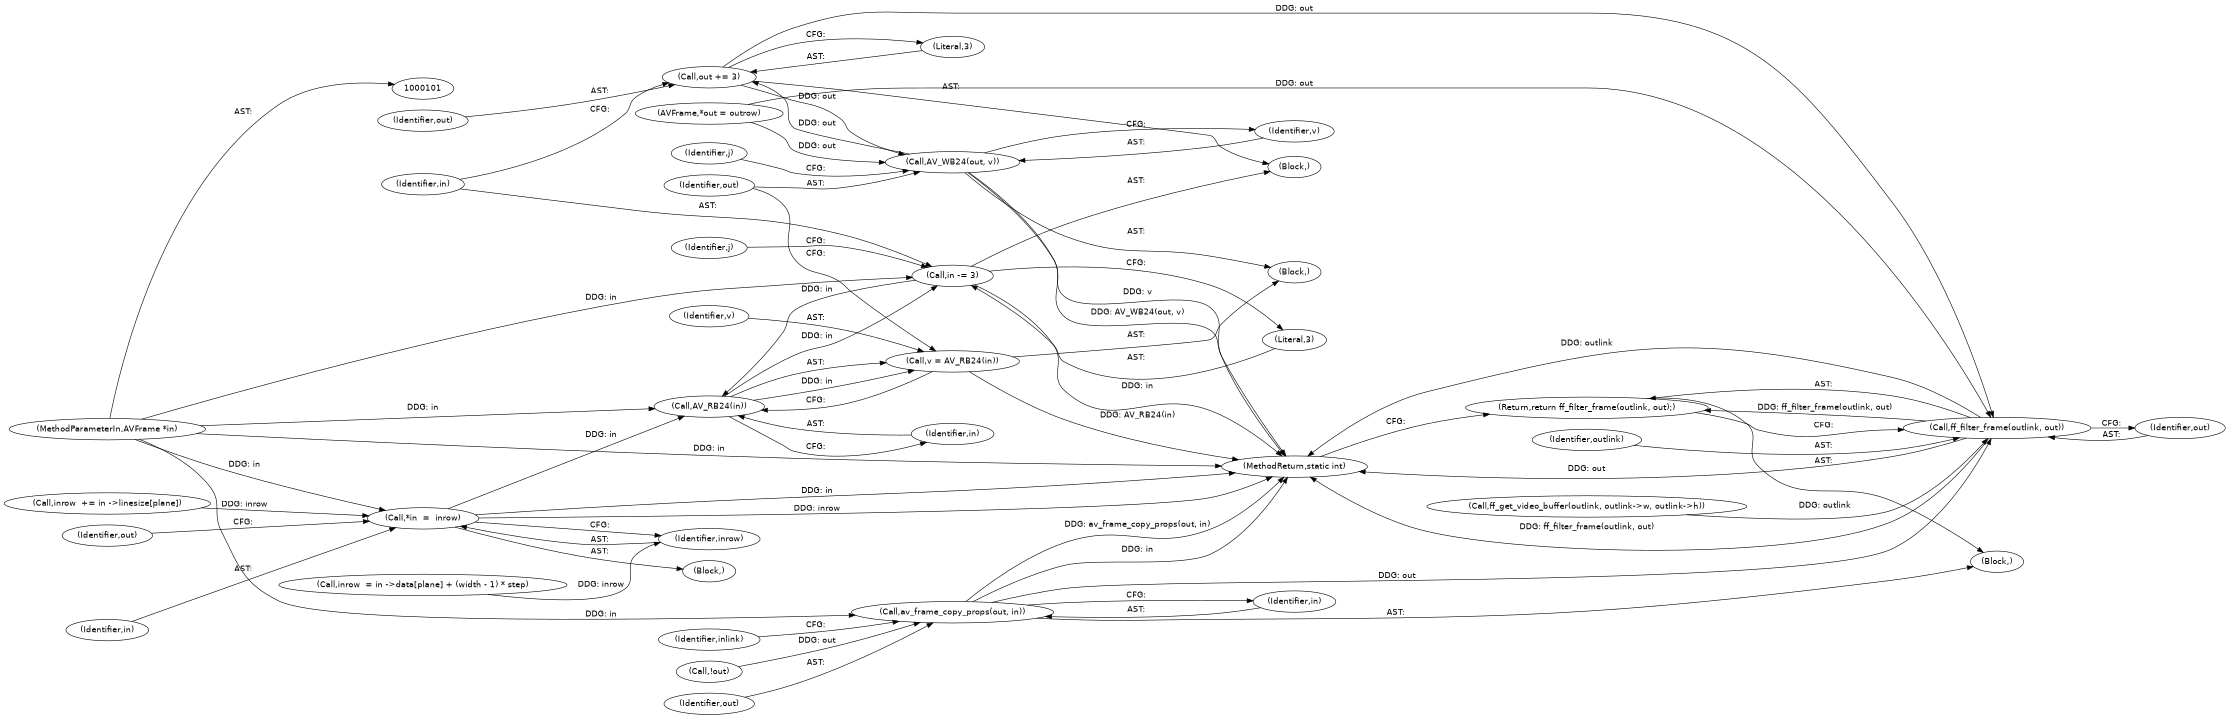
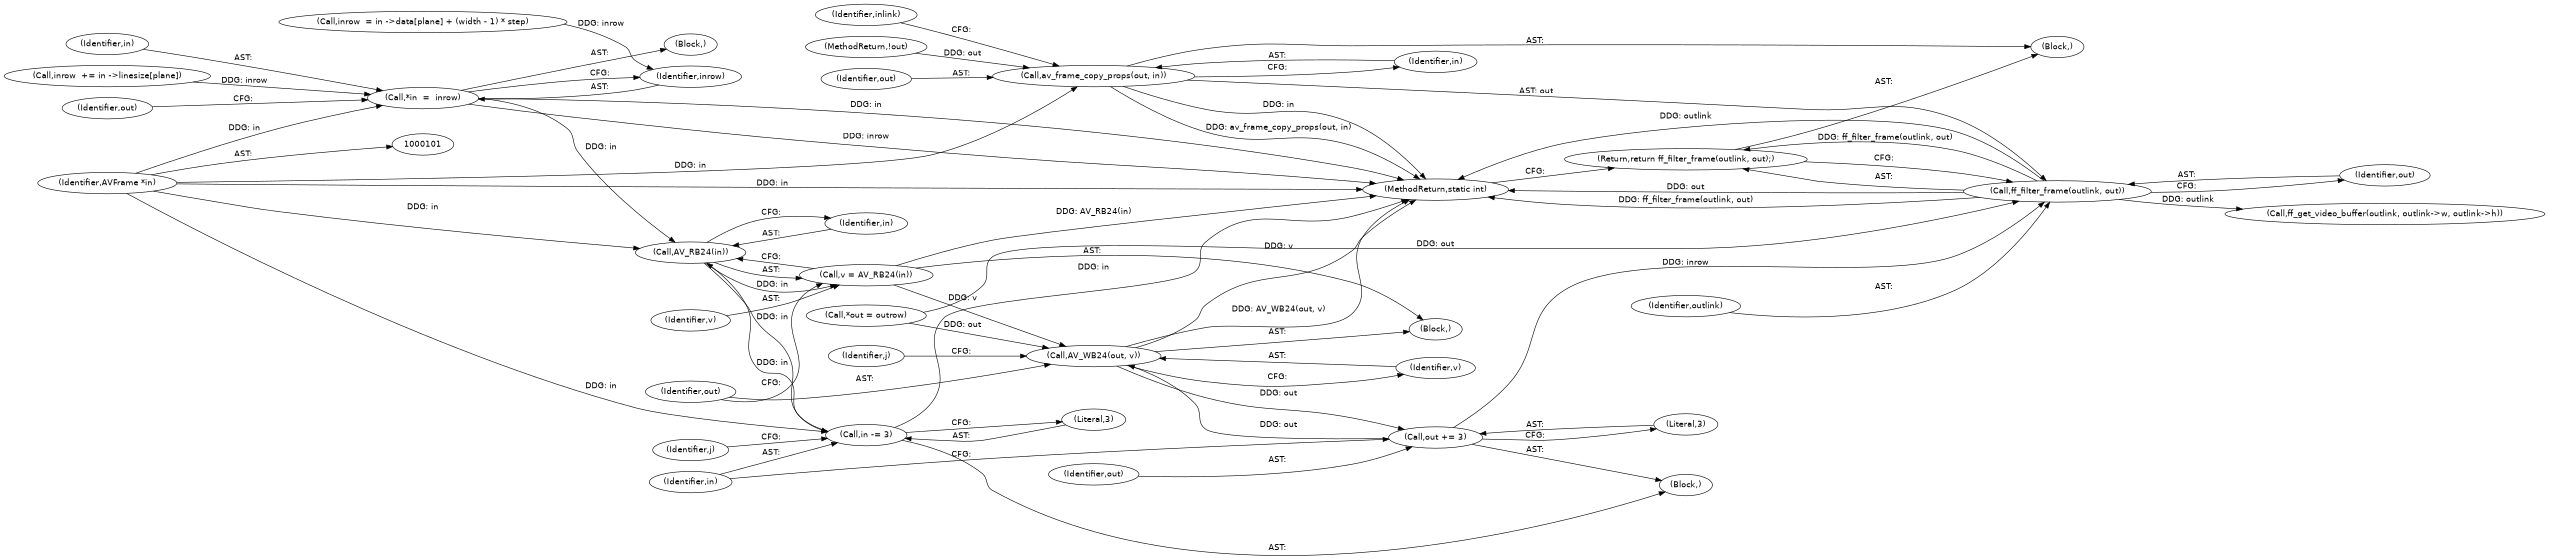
edge "(Call,out += 3)" -> "(Call,ff_filter_frame(outlink, out))": label "DDG: out" -> "DDG: inrow"
node "(AVFrame,*out = outrow)": label "(AVFrame,*out = outrow)" -> "(Call,*out = outrow)"
edge "(Call,v = AV_RB24(in))" -> "(Call,AV_WB24(out, v))": added, label "DDG: v"
node "(MethodParameterIn,AVFrame *in)": label "(MethodParameterIn,AVFrame *in)" -> "(Identifier,AVFrame *in)"
edge "(Call,ff_get_video_buffer(outlink, outlink->w, outlink->h))" -> "(Call,ff_filter_frame(outlink, out))": reversed
edge "(Call,av_frame_copy_props(out, in))" -> "(Call,ff_filter_frame(outlink, out))": label "DDG: out" -> "AST: out"
node "(Call,!out)": label "(Call,!out)" -> "(MethodReturn,!out)"
